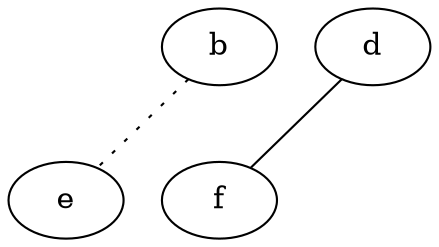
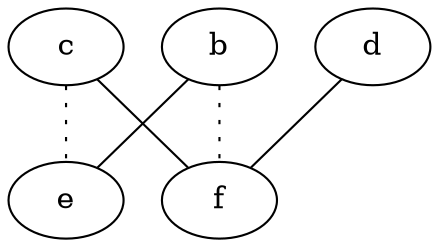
node "c": added
edge "b" -- "e": style dotted -> solid
edge "b" -- "f": added
